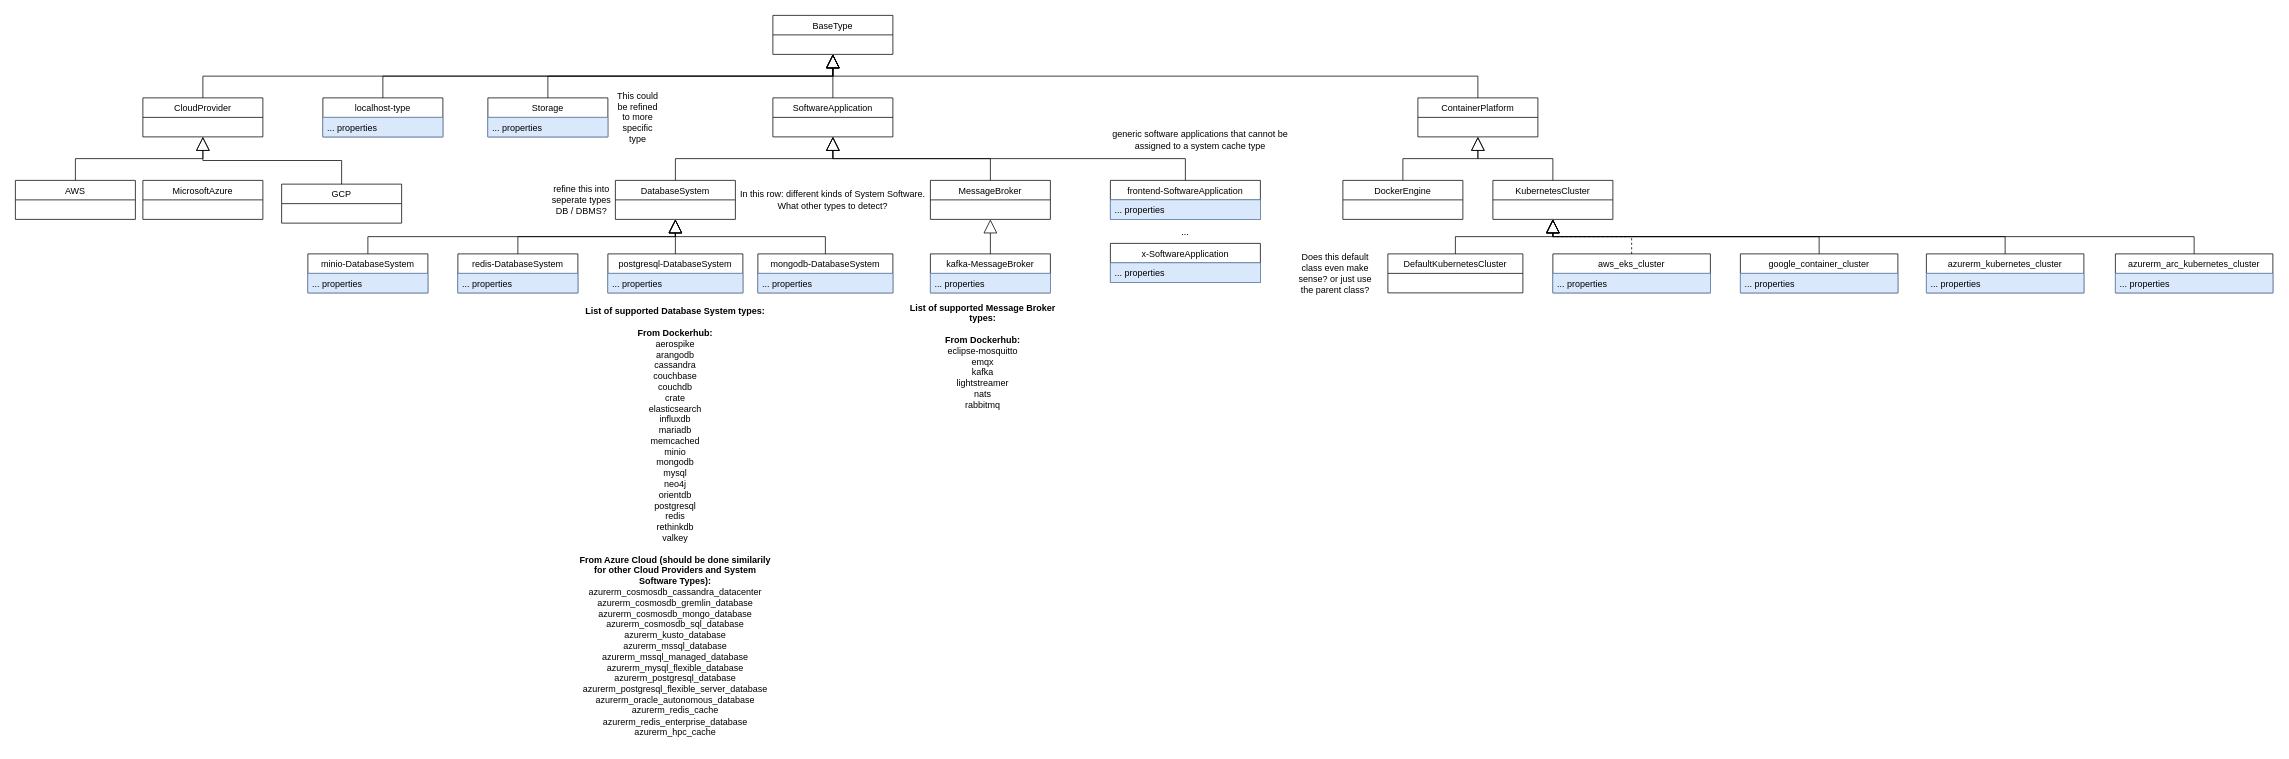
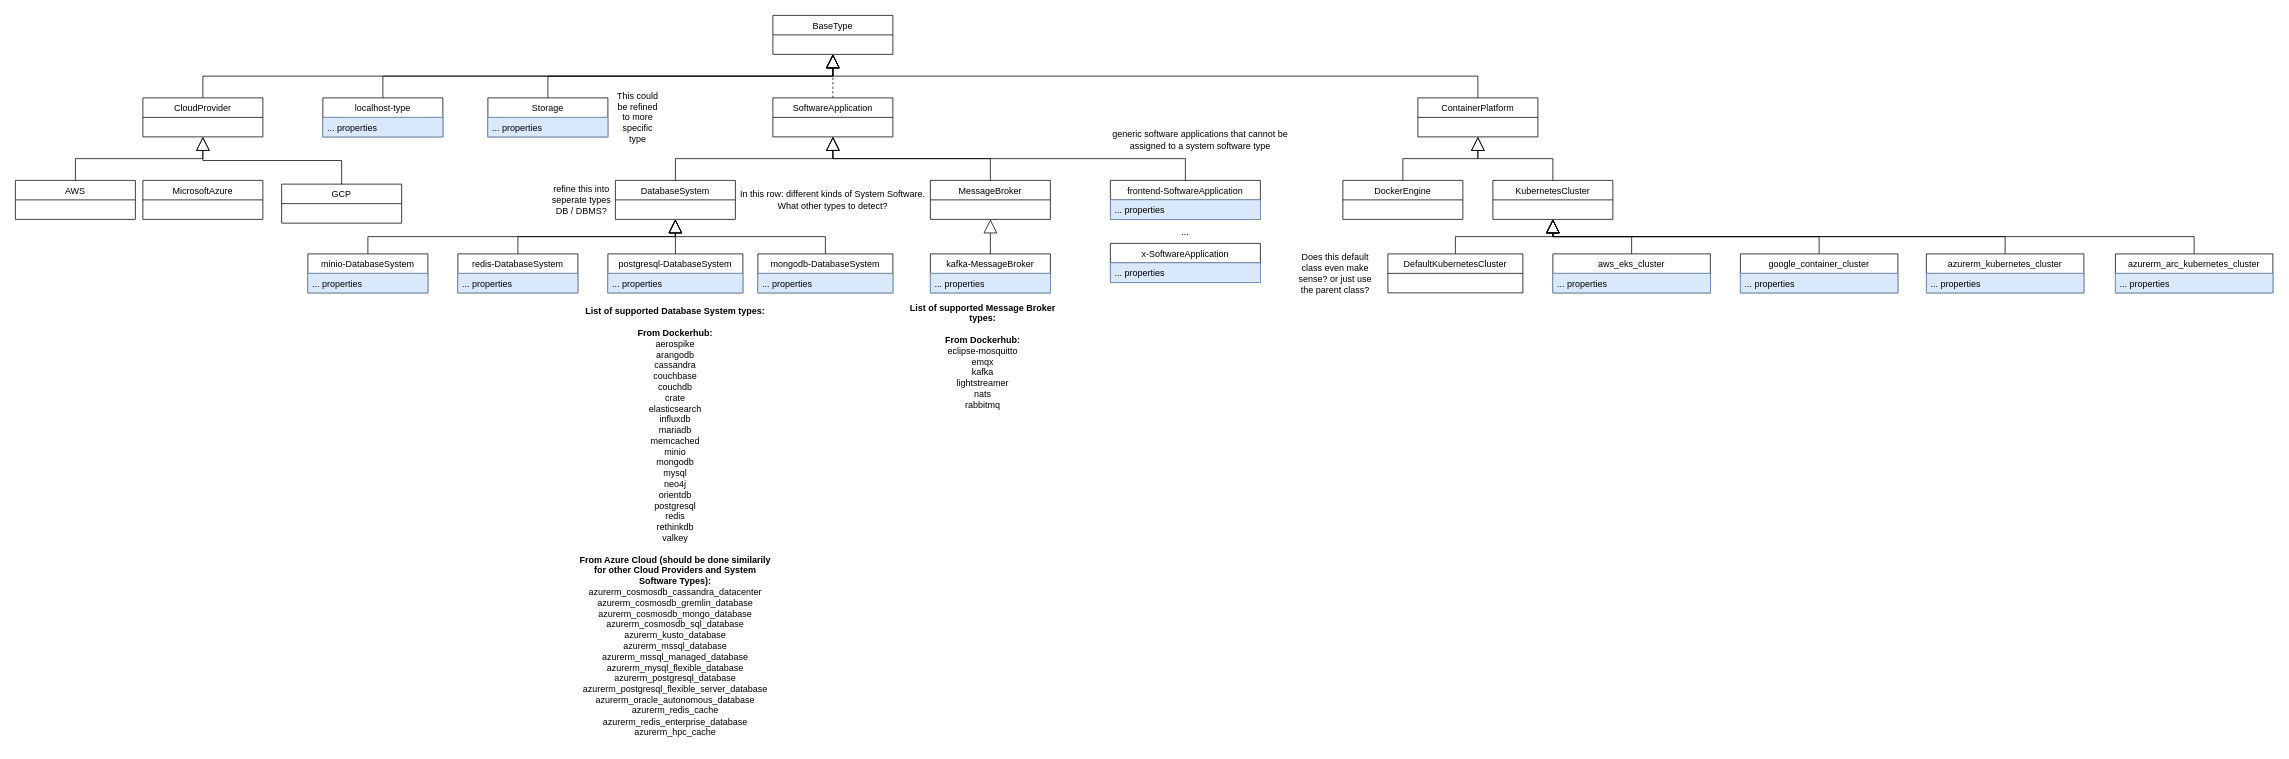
edge "SoftwareApplication" -> "BaseType": style solid -> dashed
node "generic software applications that cannot be assigned to a system cache type": label "generic software applications that cannot be assigned to a system cache type" -> "generic software applications that cannot be assigned to a system software type"
edge "aws_eks_cluster" -> "KubernetesCluster": style dashed -> solid
